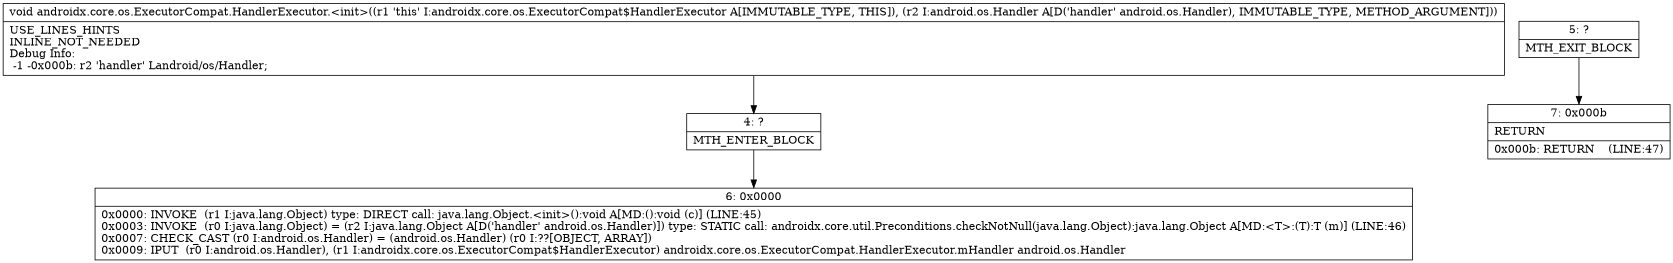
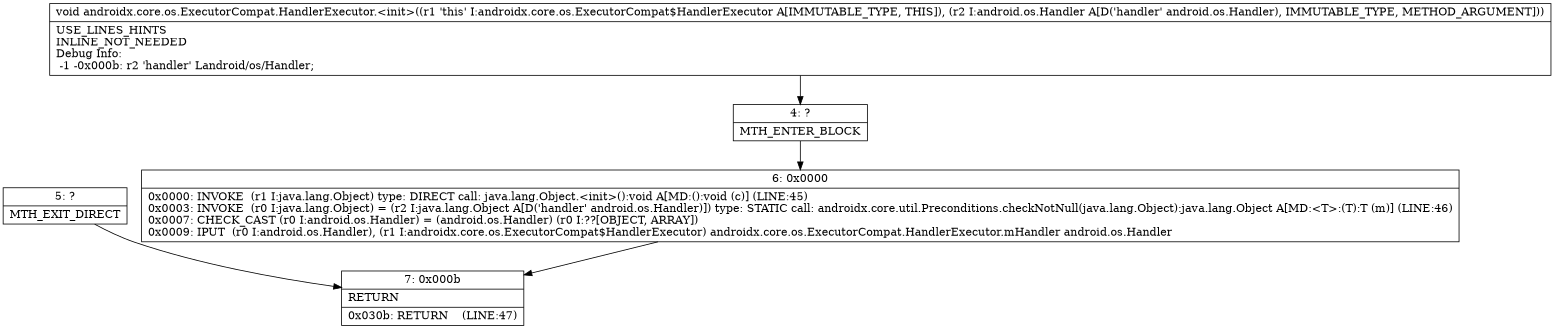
node "5: ?": text "MTH_EXIT_BLOCK" -> "MTH_EXIT_DIRECT"
node "7: 0x000b": text "0x000b: RETURN    (LINE:47)" -> "0x030b: RETURN    (LINE:47)"
edge "6: 0x0000" -> "7: 0x000b": added
